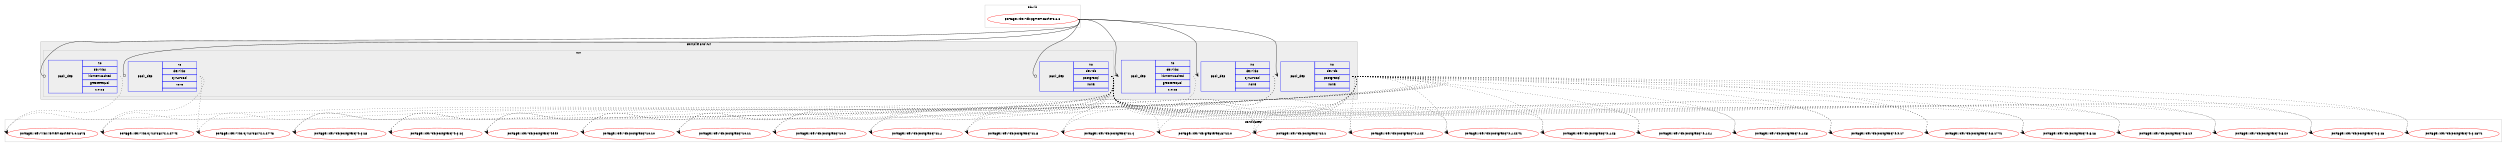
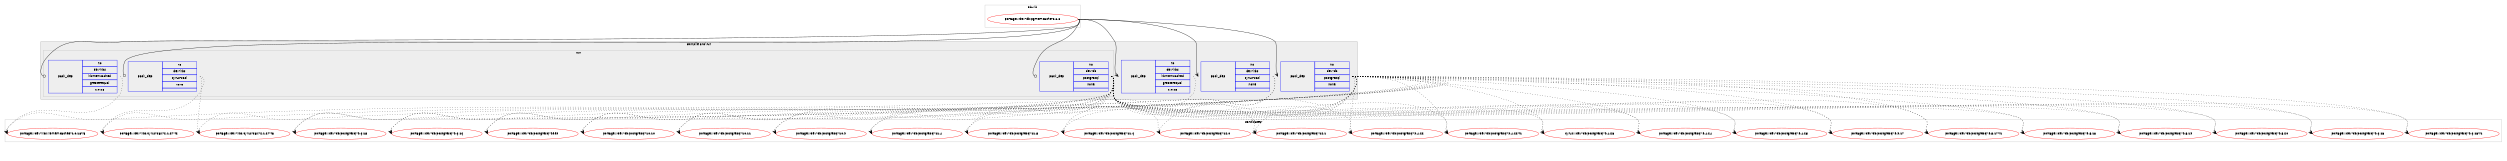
node "portage://dev-db/greaterequal-12.0": label "portage://dev-db/greaterequal-12.0" -> "portage://dev-db/postgresql-12.0"
node "portage://dev-db/postgresql-9.4.23": label "portage://dev-db/postgresql-9.4.23" -> "cyrus://dev-db/postgresql-9.4.23"
